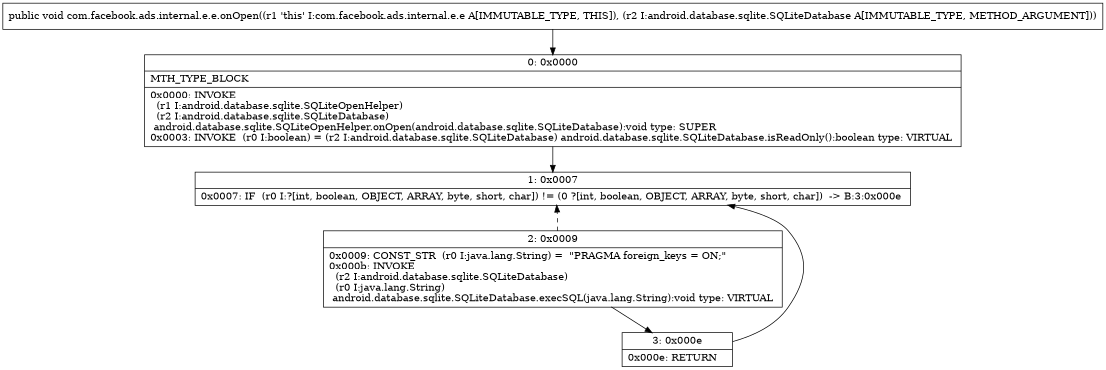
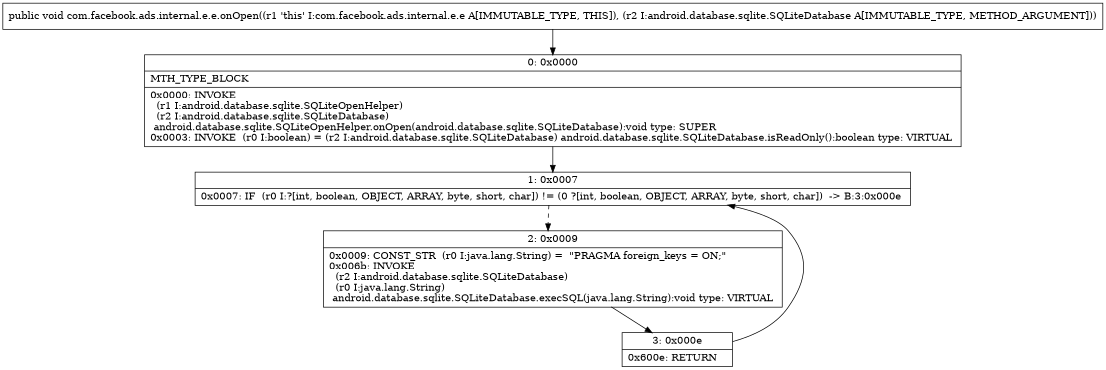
edge "2: 0x0009" -> "1: 0x0007": reversed
node "2: 0x0009": text "0x000b: INVOKE" -> "0x006b: INVOKE"
node "3: 0x000e": text "0x000e: RETURN" -> "0x600e: RETURN"
